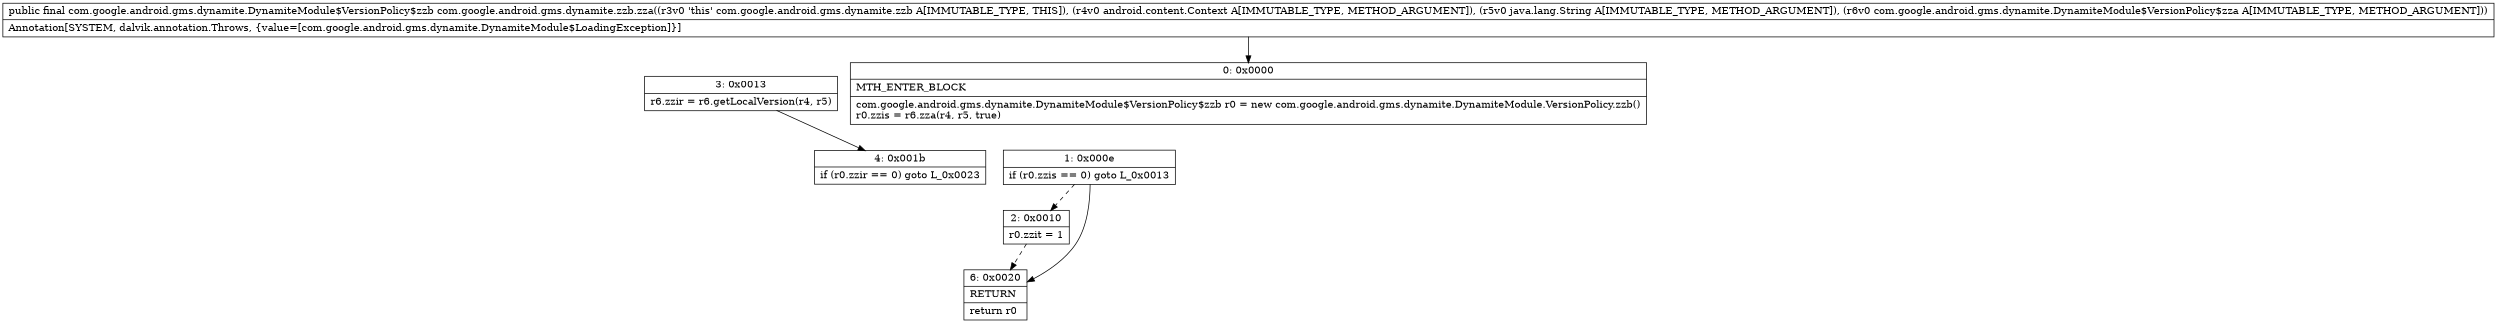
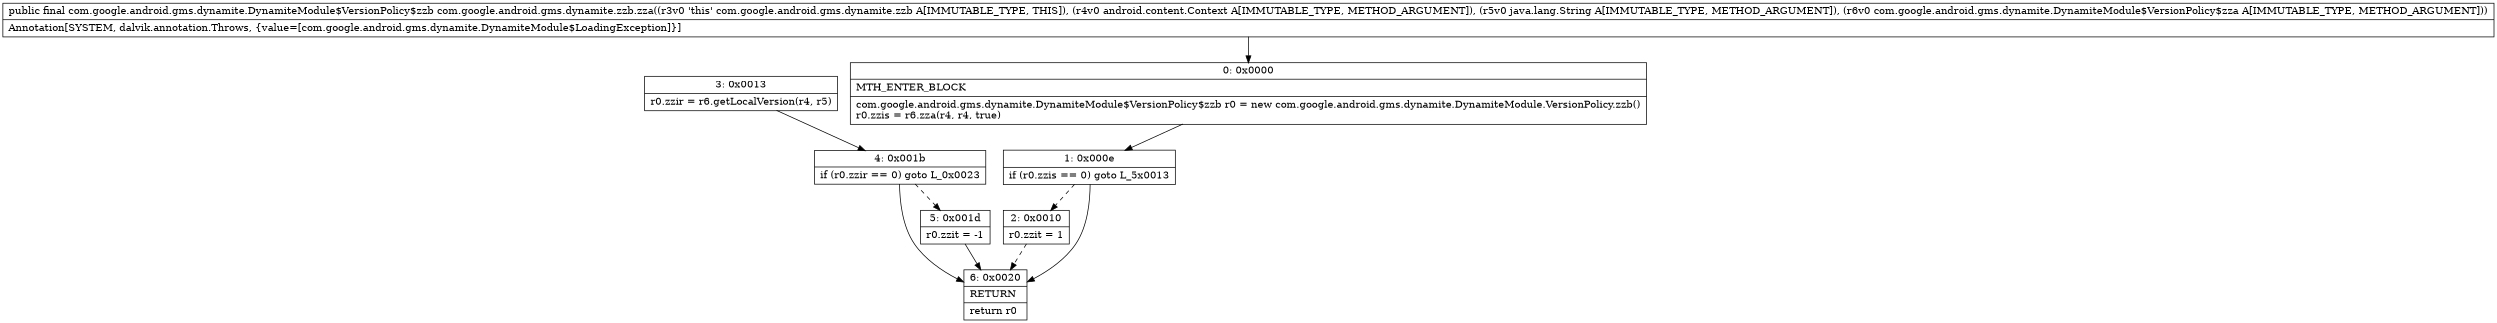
node "3: 0x0013": text "r6.zzir = r6.getLocalVersion(r4, r5)" -> "r0.zzir = r6.getLocalVersion(r4, r5)"
node "0: 0x0000": text "r0.zzis = r6.zza(r4, r5, true)" -> "r0.zzis = r6.zza(r4, r4, true)"
edge "0: 0x0000" -> "1: 0x000e": added
node "1: 0x000e": text "if (r0.zzis == 0) goto L_0x0013" -> "if (r0.zzis == 0) goto L_5x0013"
node "5: 0x001d": added
edge "4: 0x001b" -> "6: 0x0020": added
